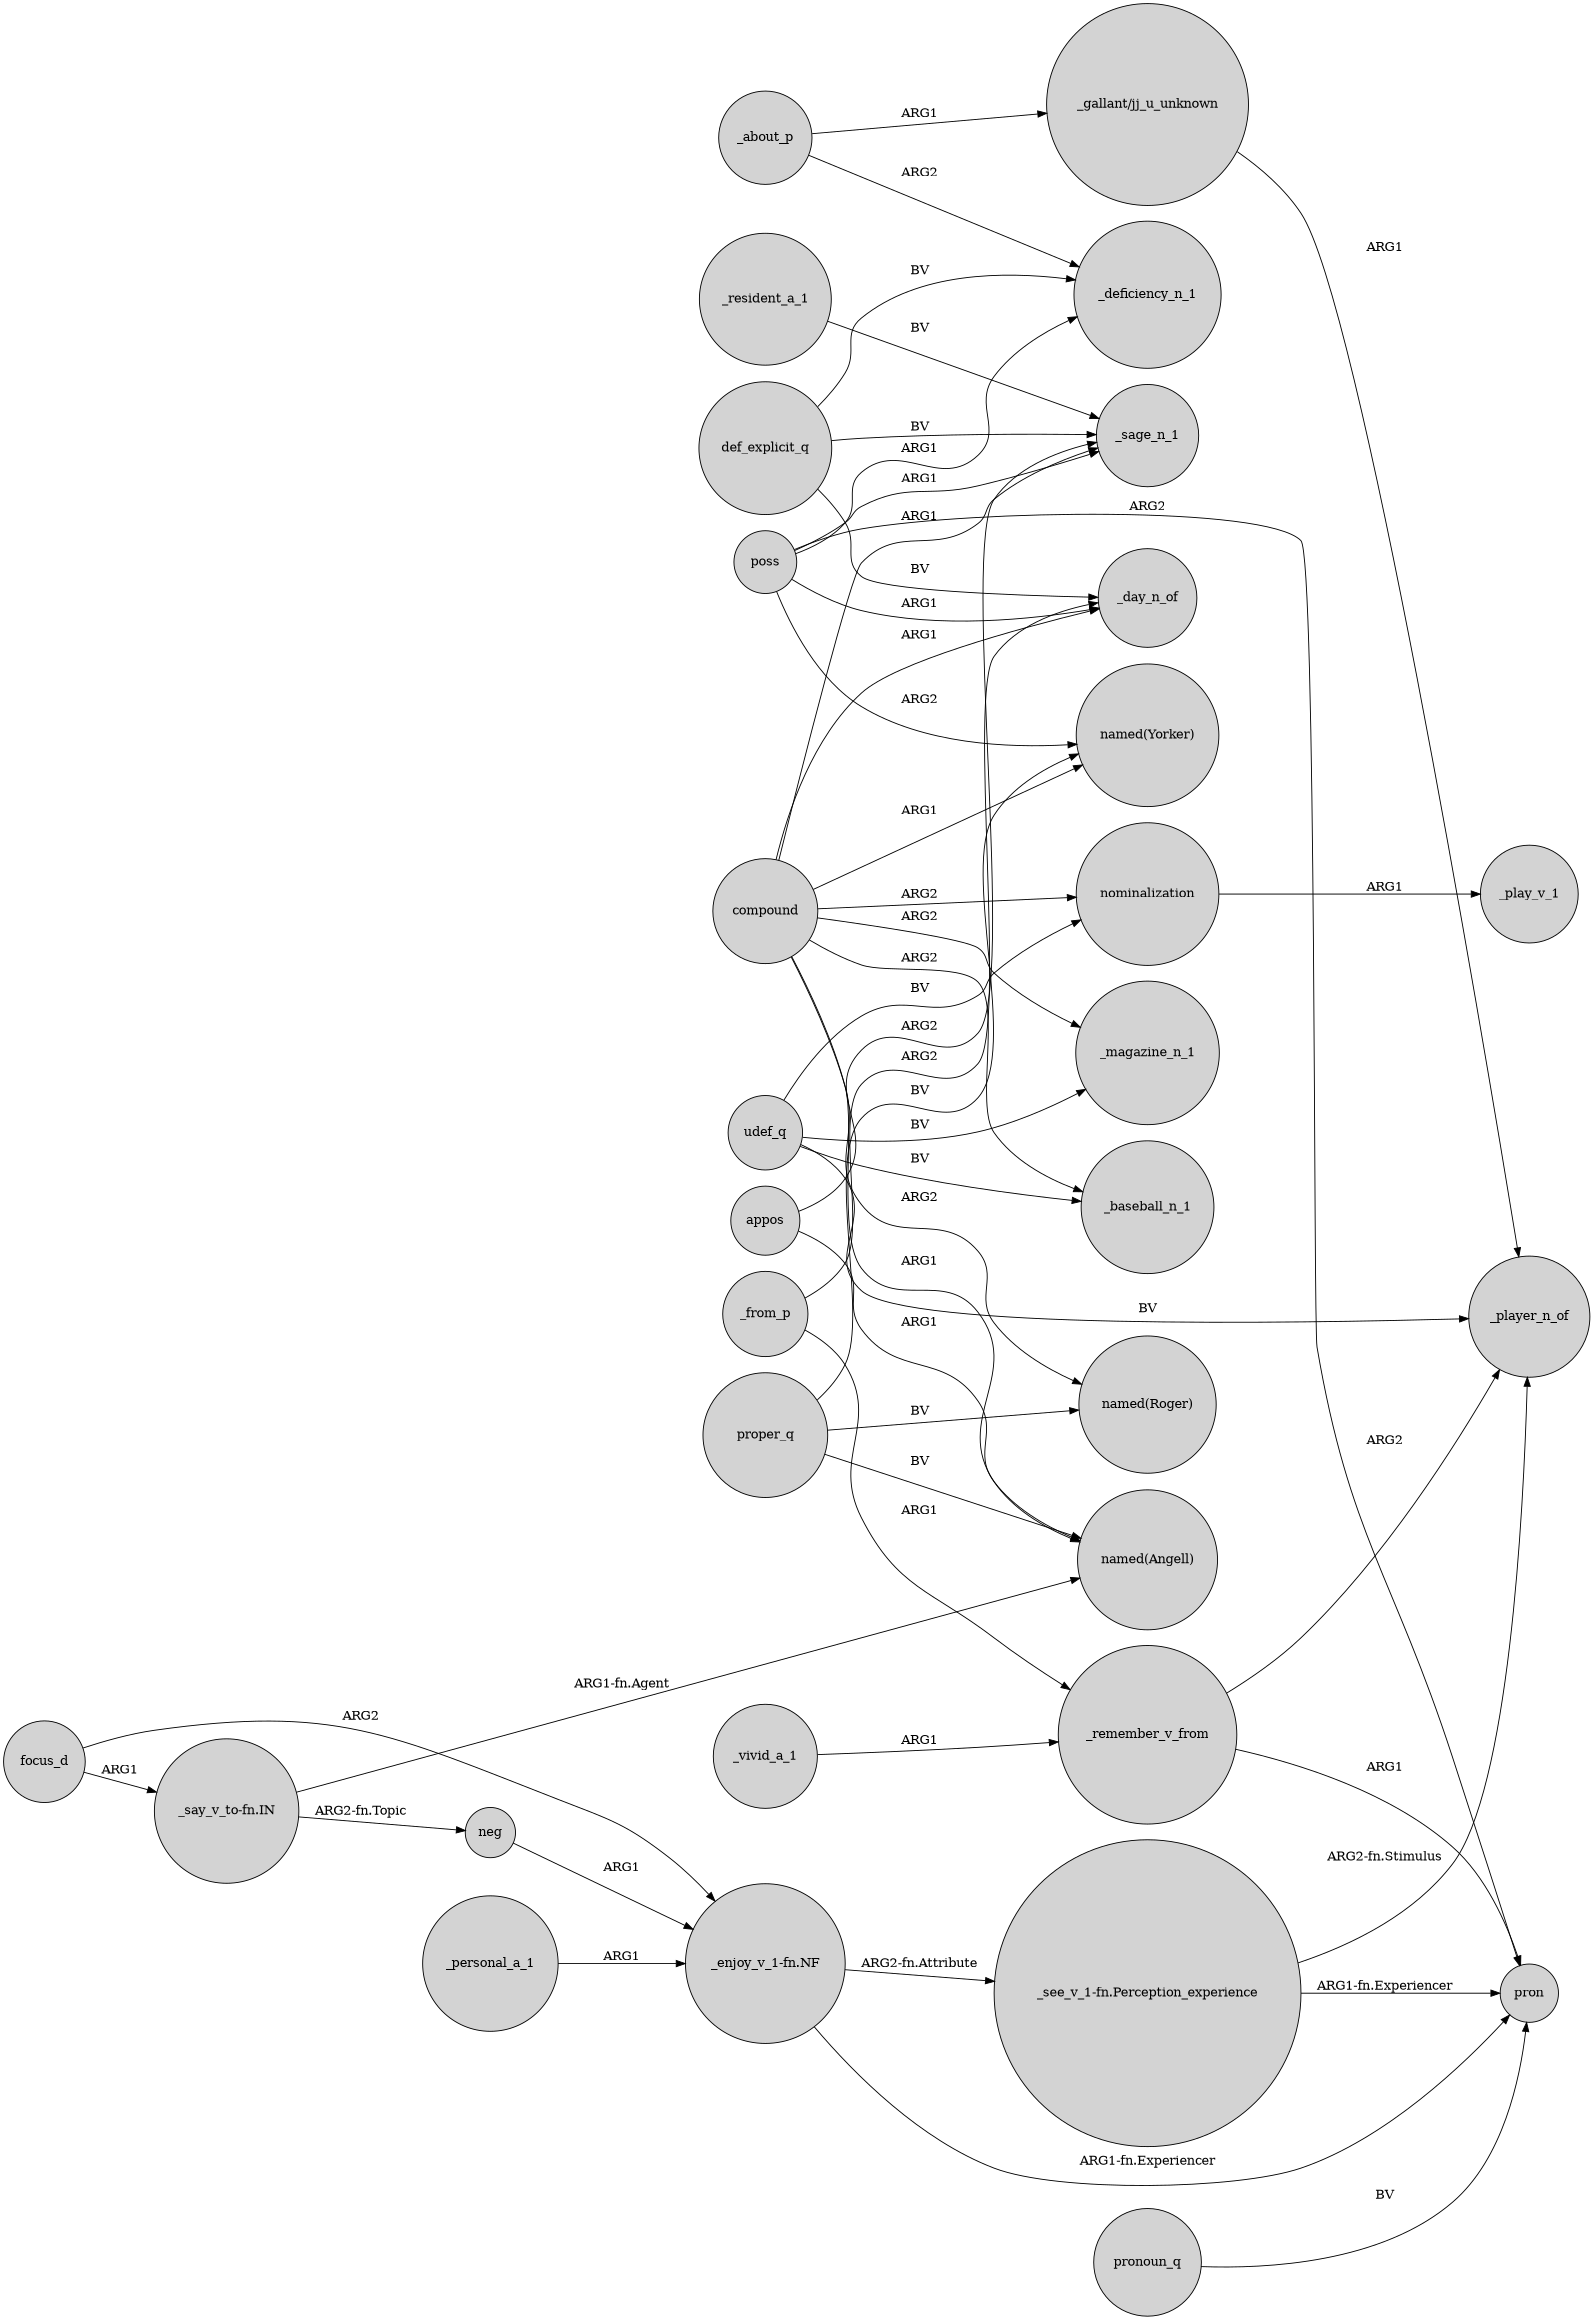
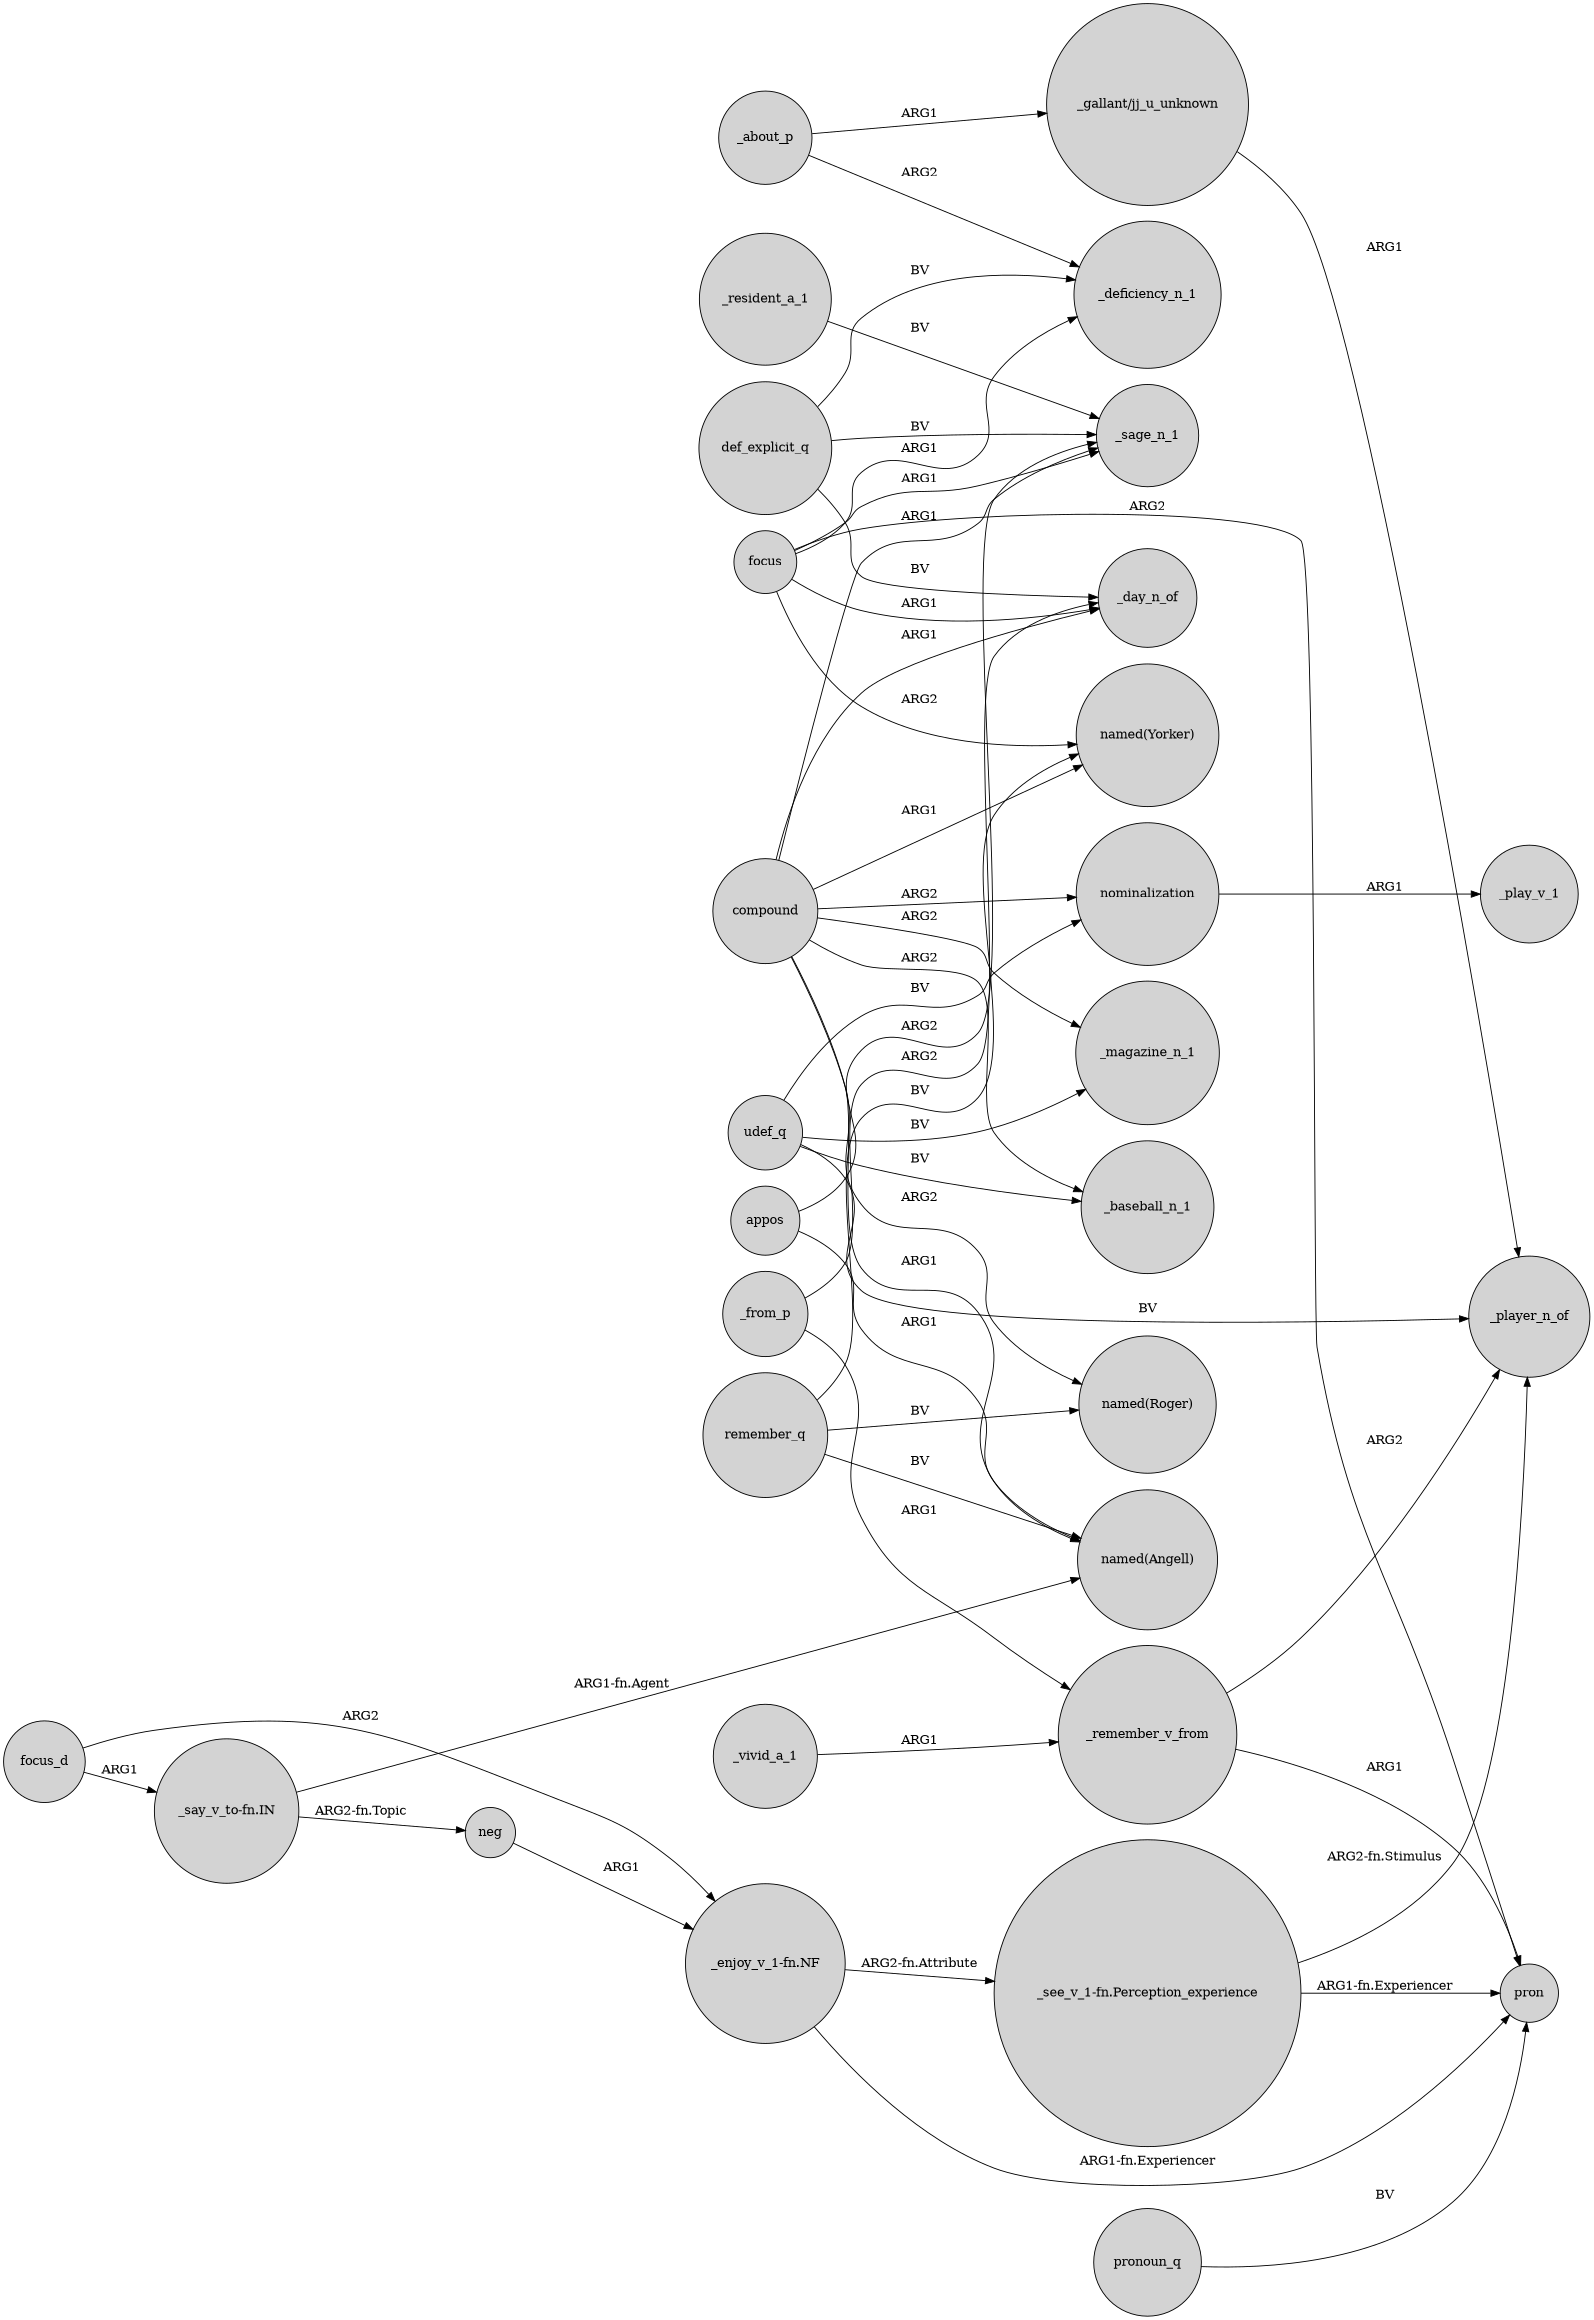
node "poss": label "poss" -> "focus"
node "proper_q": label "proper_q" -> "remember_q"
node "_personal_a_1": removed
